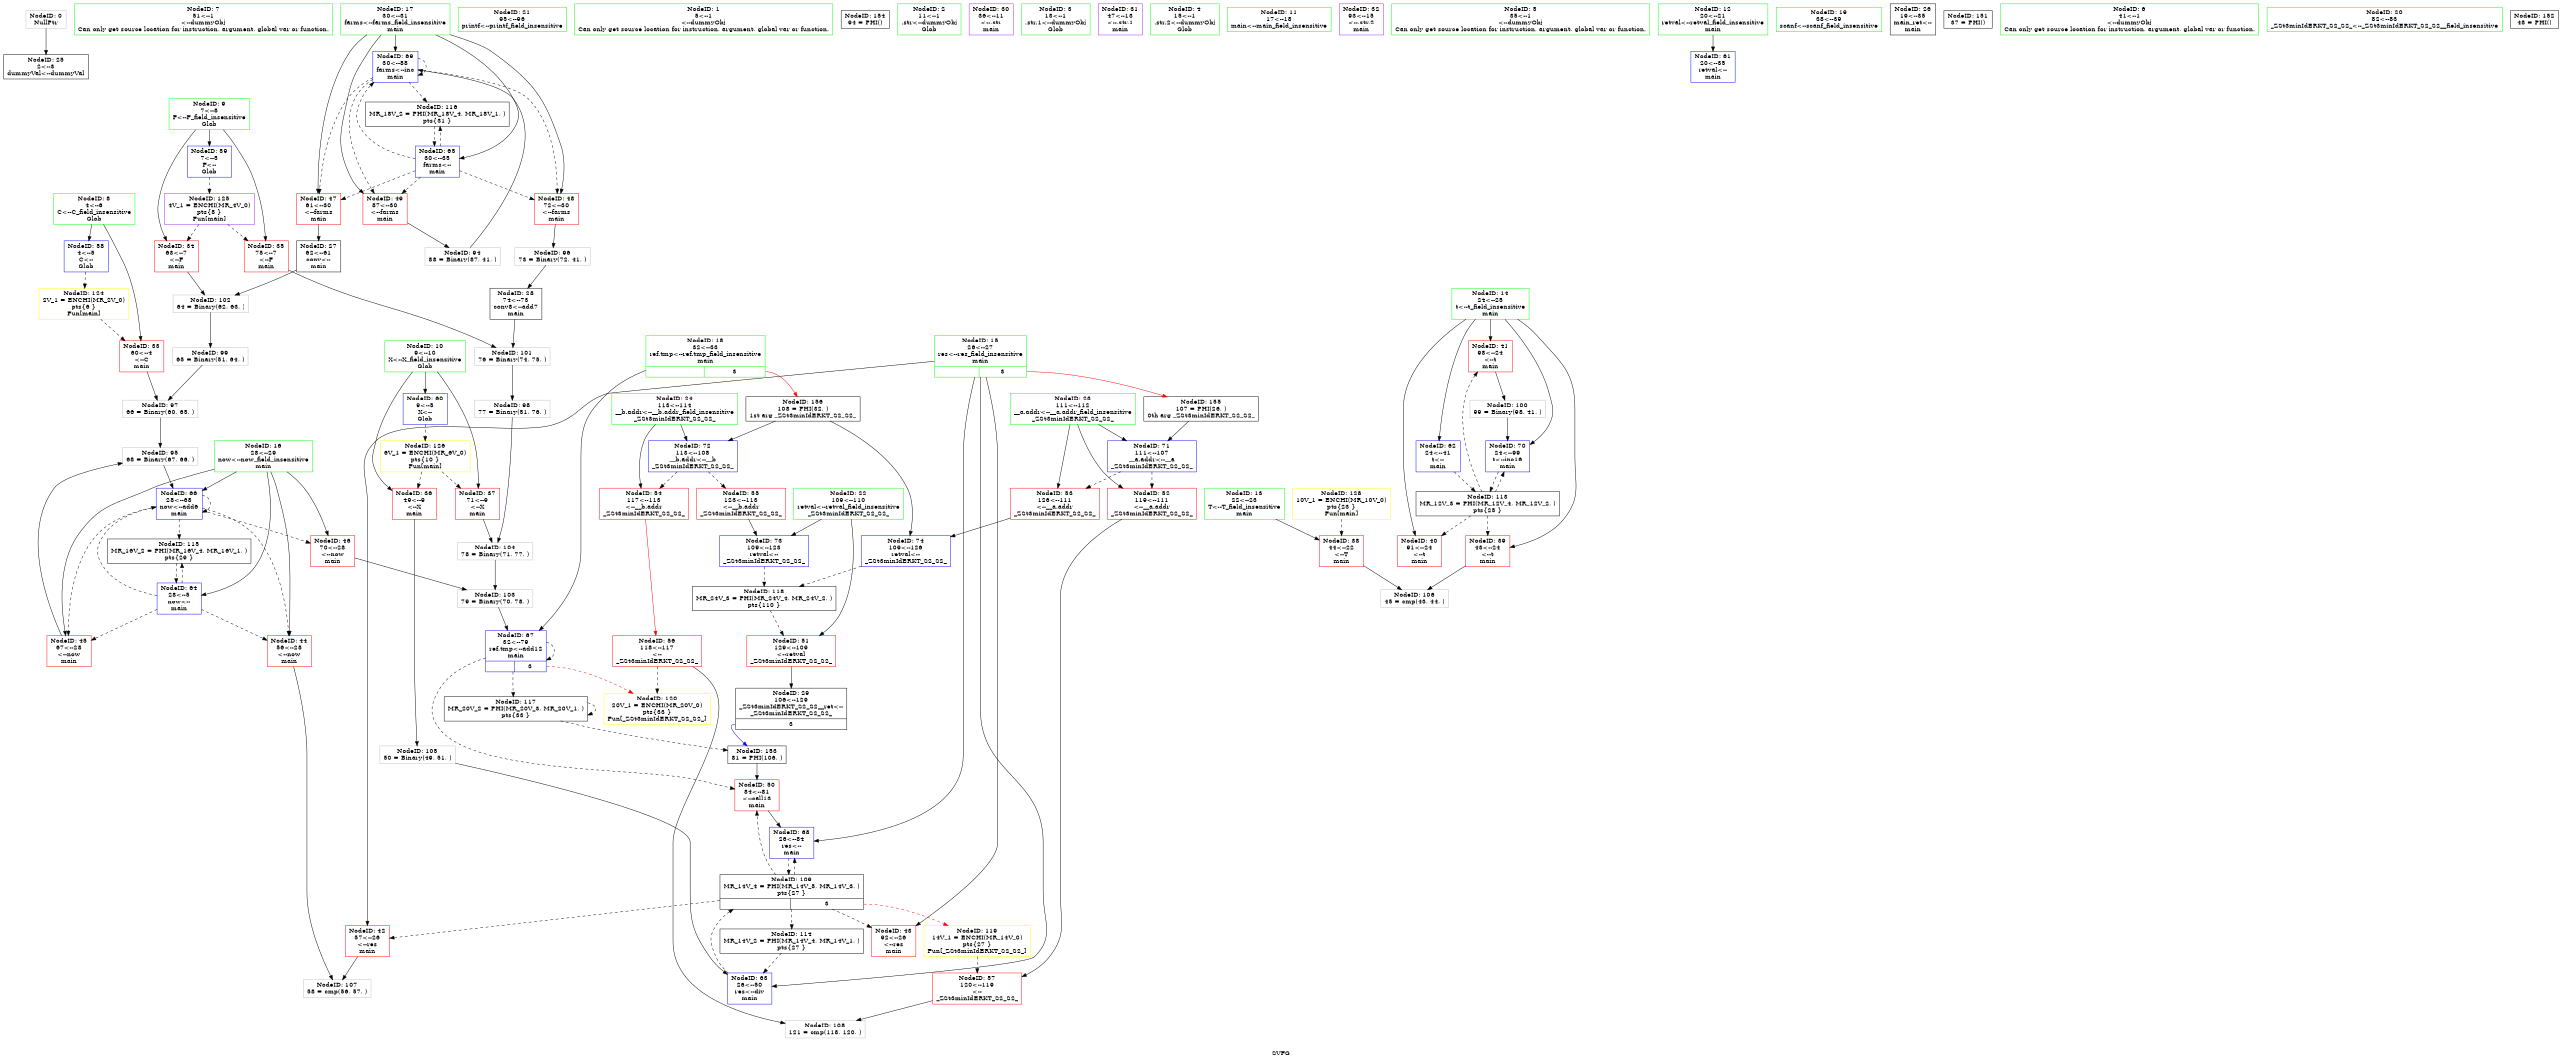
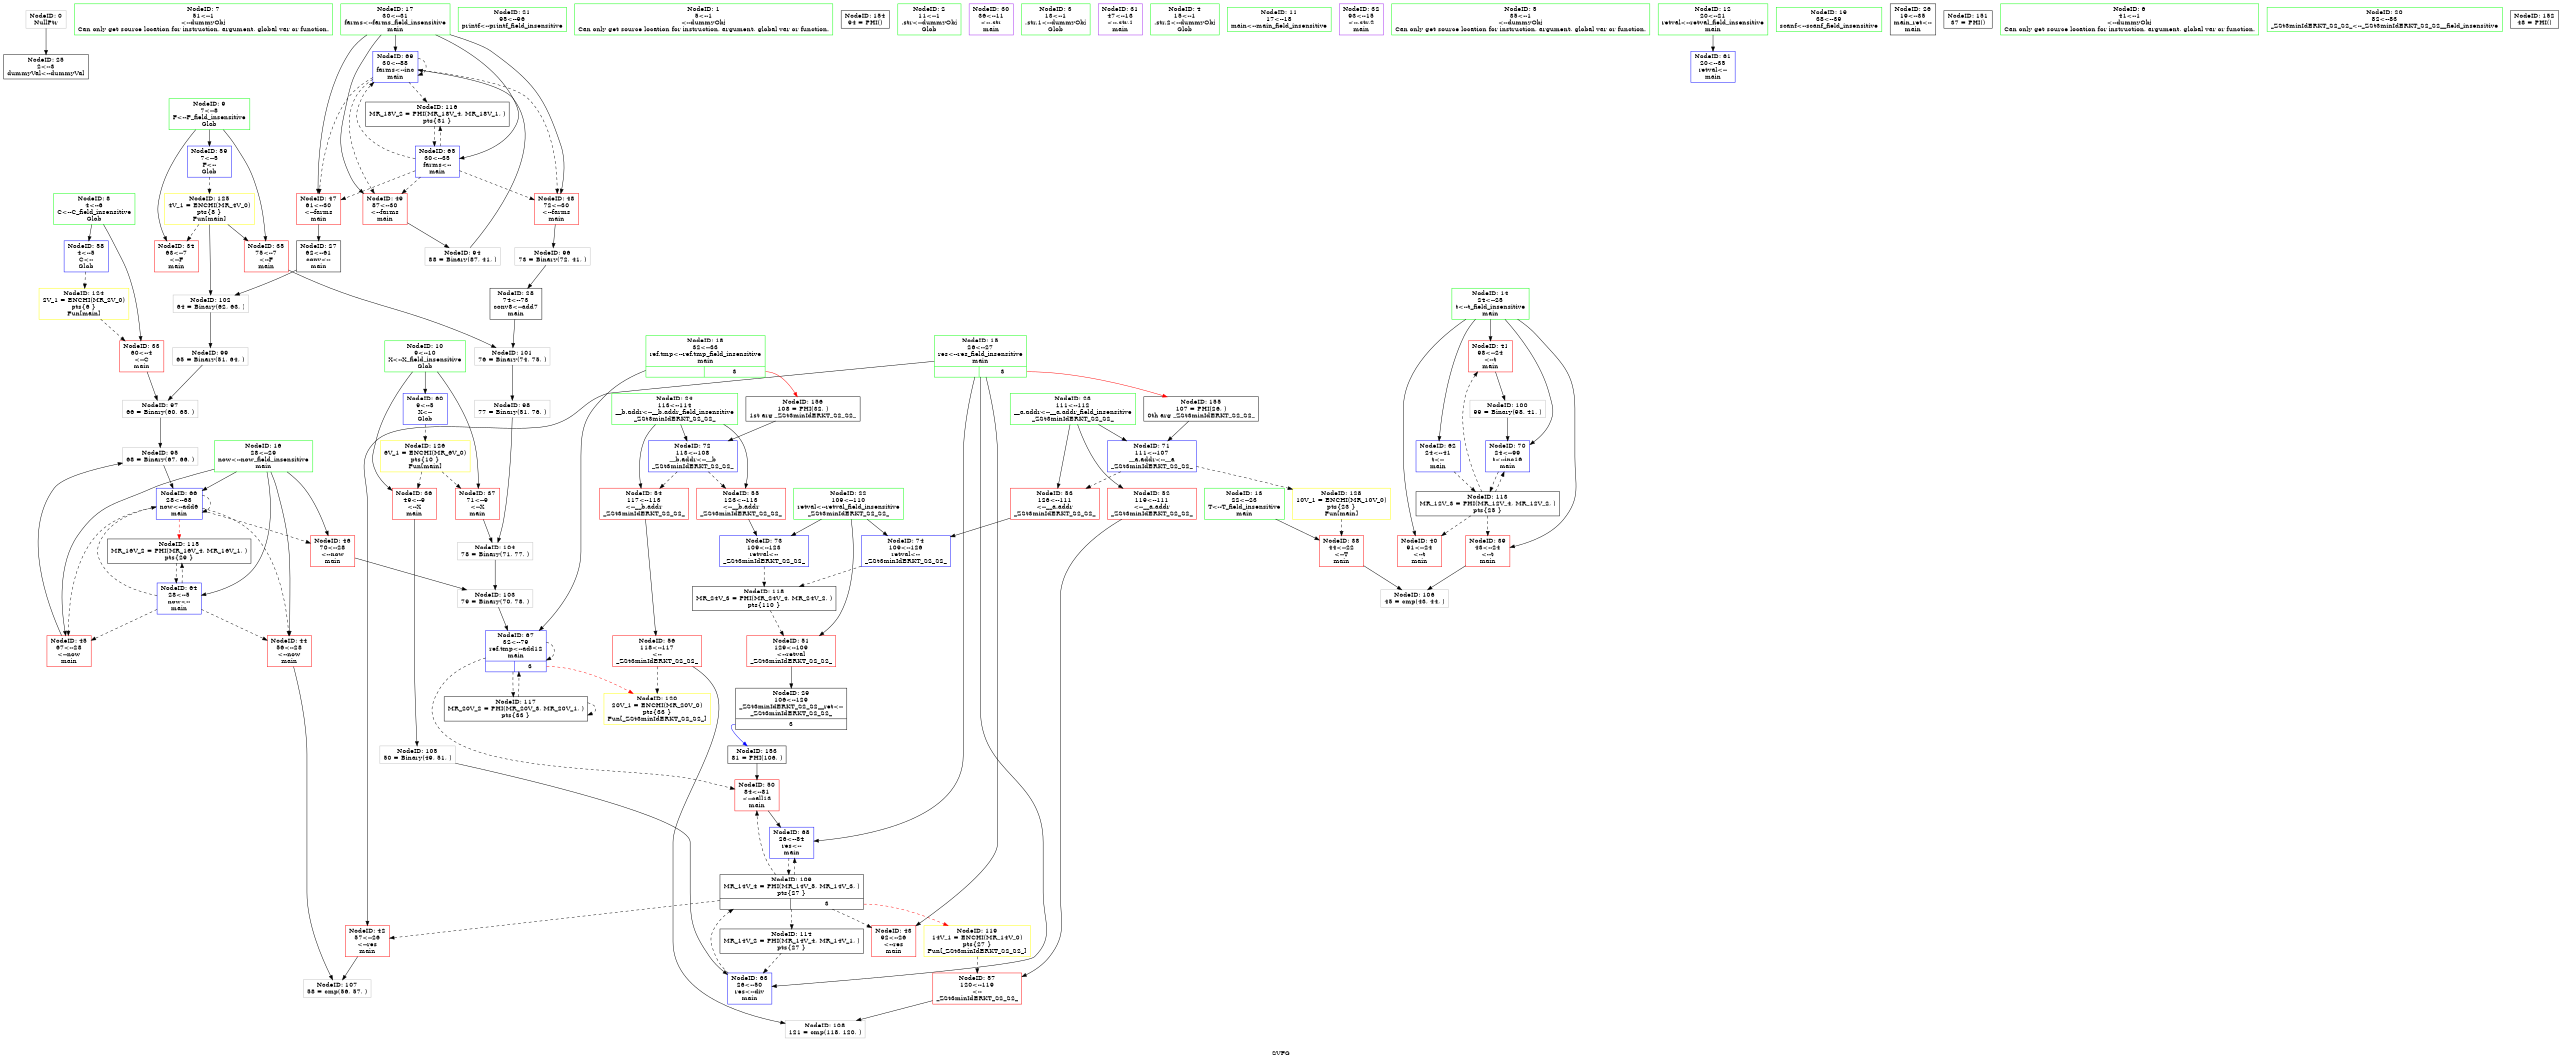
node "NodeID: 125": color purple -> yellow
edge "NodeID: 125" -> "NodeID: 35": style dashed -> solid
edge "NodeID: 34" -> "NodeID: 102": now "NodeID: 125" -> "NodeID: 102"
edge "NodeID: 24" -> "NodeID: 55": added
edge "NodeID: 156" -> "NodeID: 74": now "NodeID: 22" -> "NodeID: 74"
edge "NodeID: 71" -> "NodeID: 52": now "NodeID: 71" -> "NodeID: 128"
edge "NodeID: 66" -> "NodeID: 115": color black -> red
edge "NodeID: 54" -> "NodeID: 56": color red -> black
edge "NodeID: 117" -> "NodeID: 153": now "NodeID: 117" -> "NodeID: 67"
